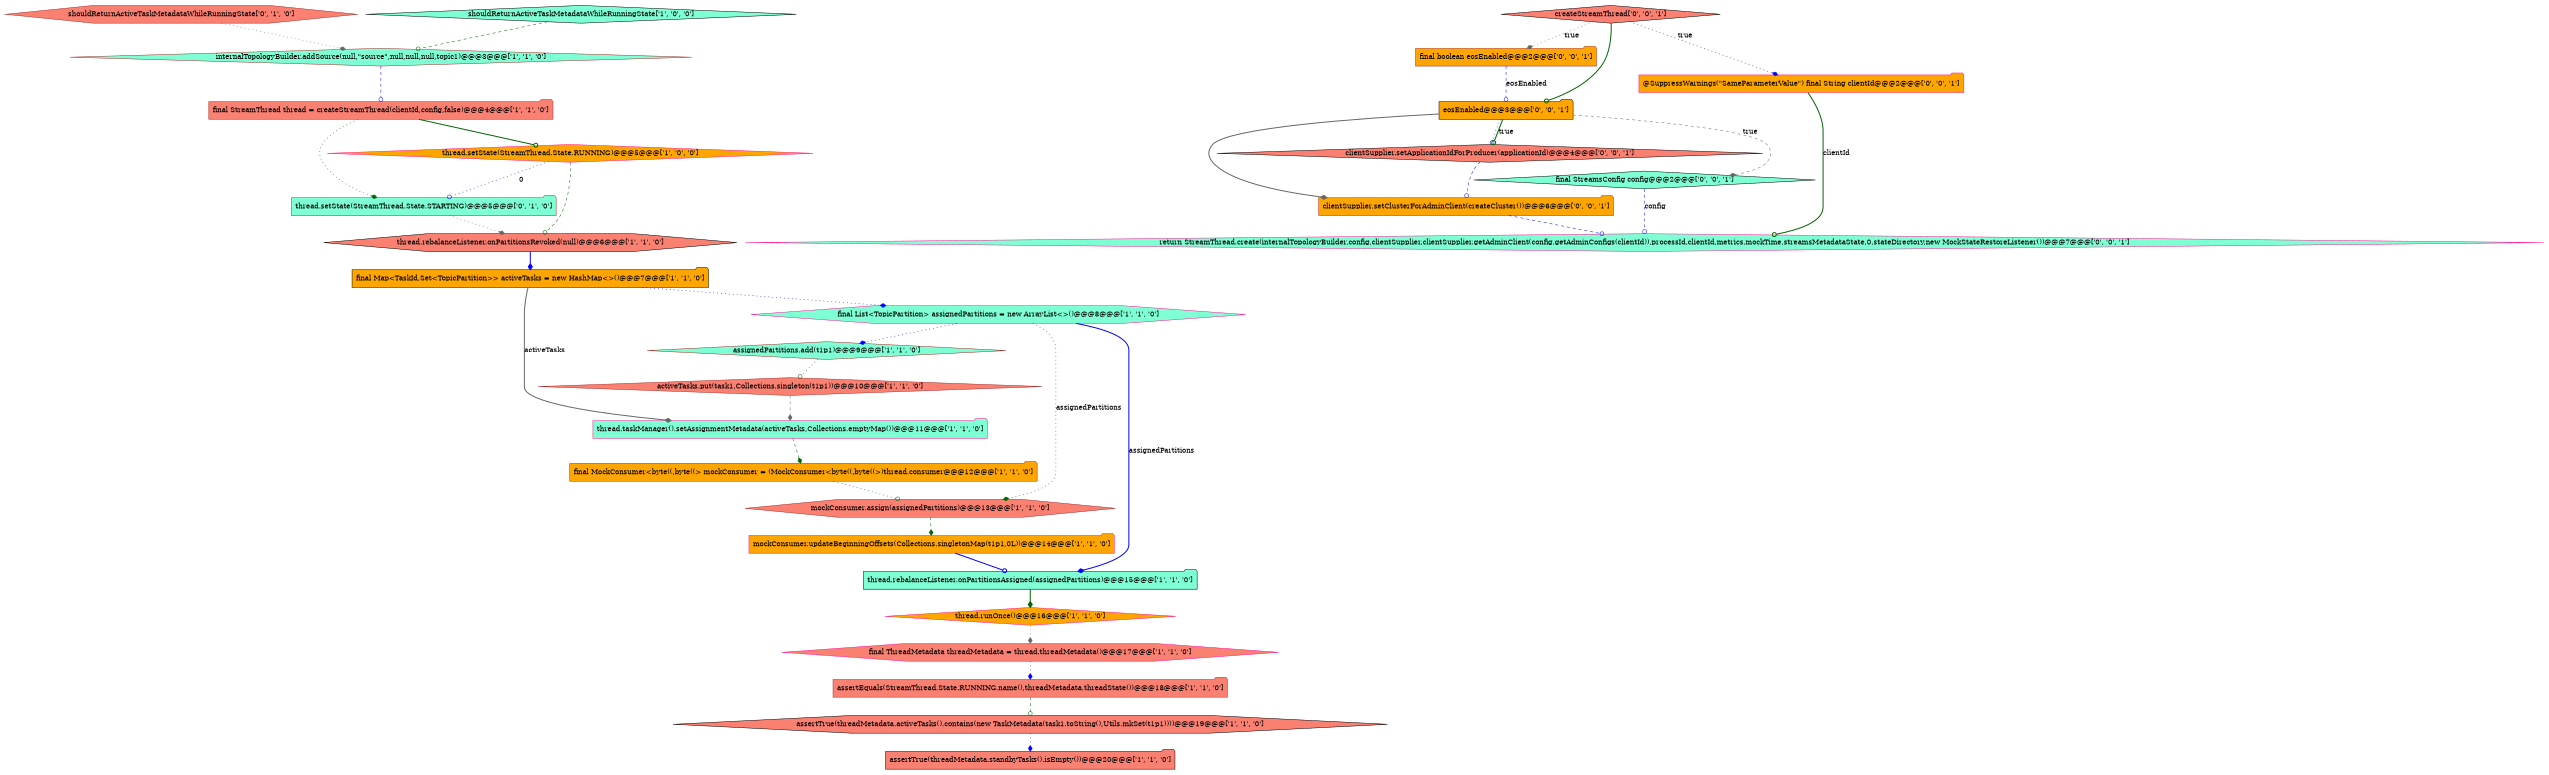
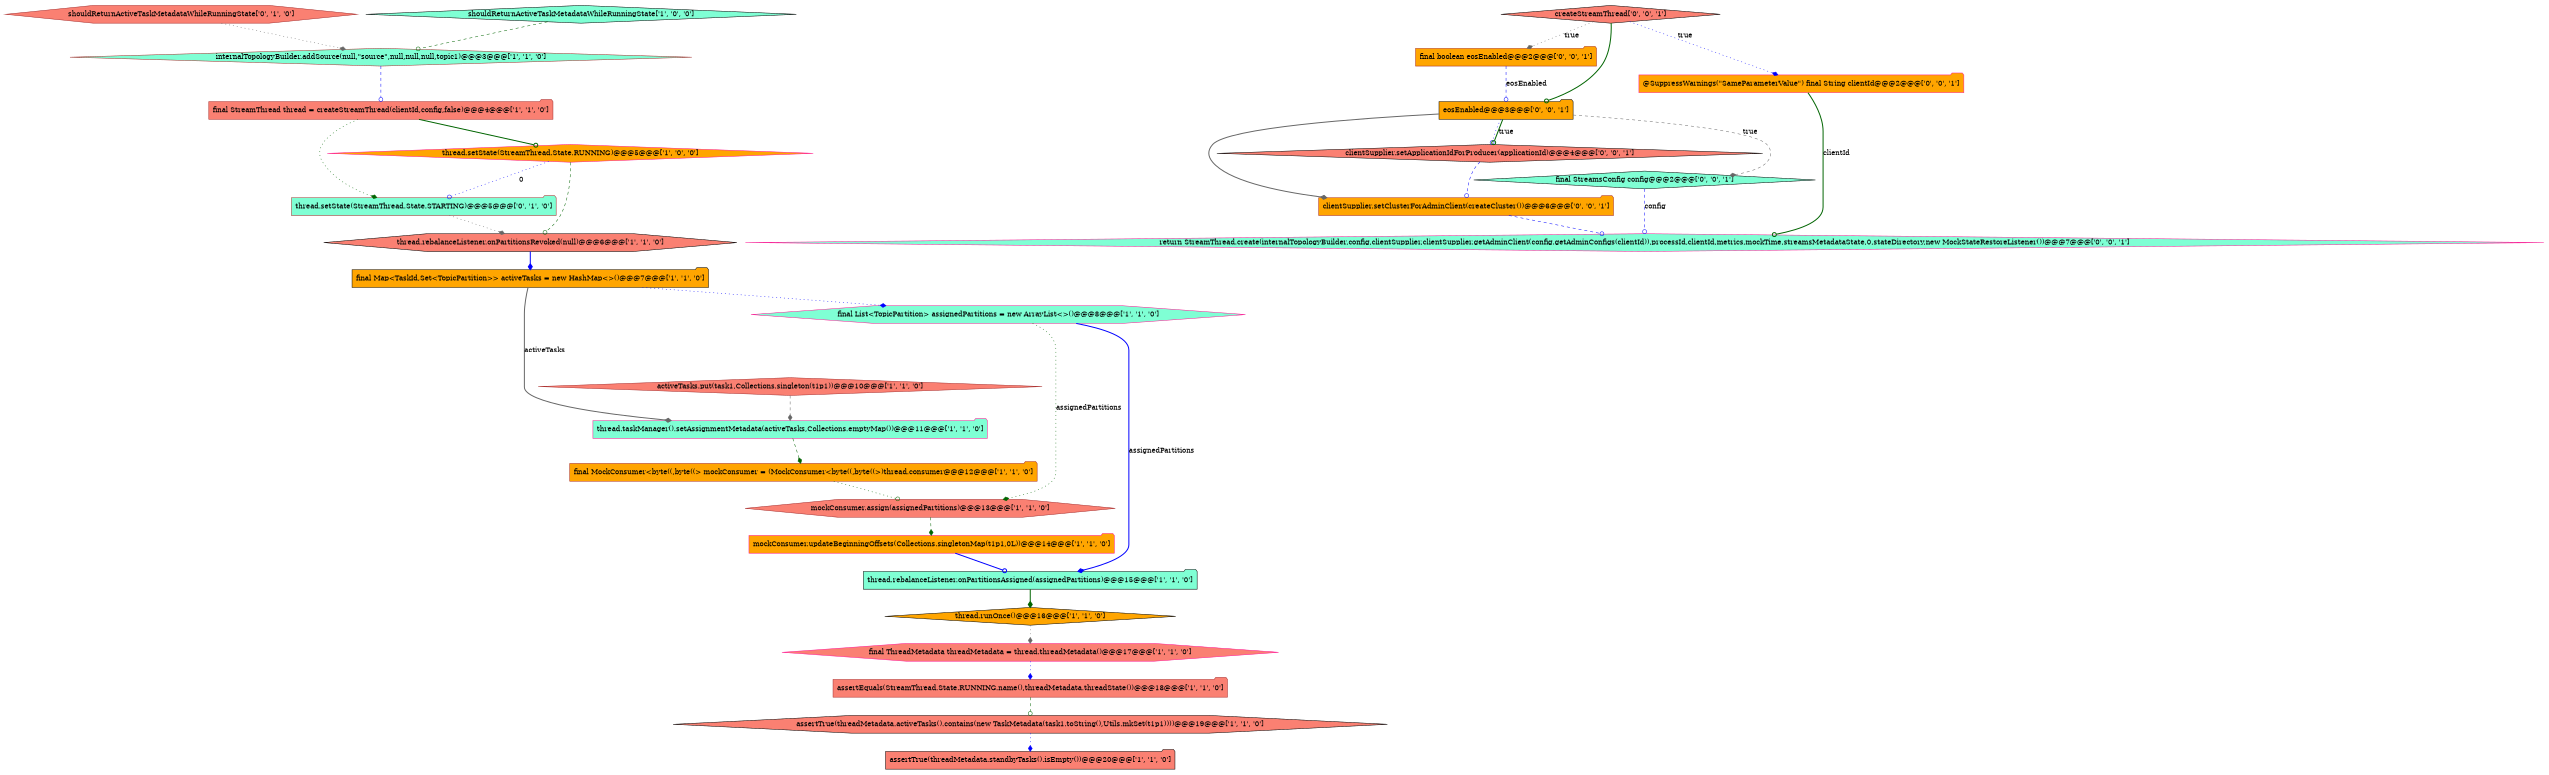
node "assignedPartitions.add(t1p1)@@@9@@@['1', '1', '0']": removed
node "thread.runOnce()@@@16@@@['1', '1', '0']": color deeppink -> black
